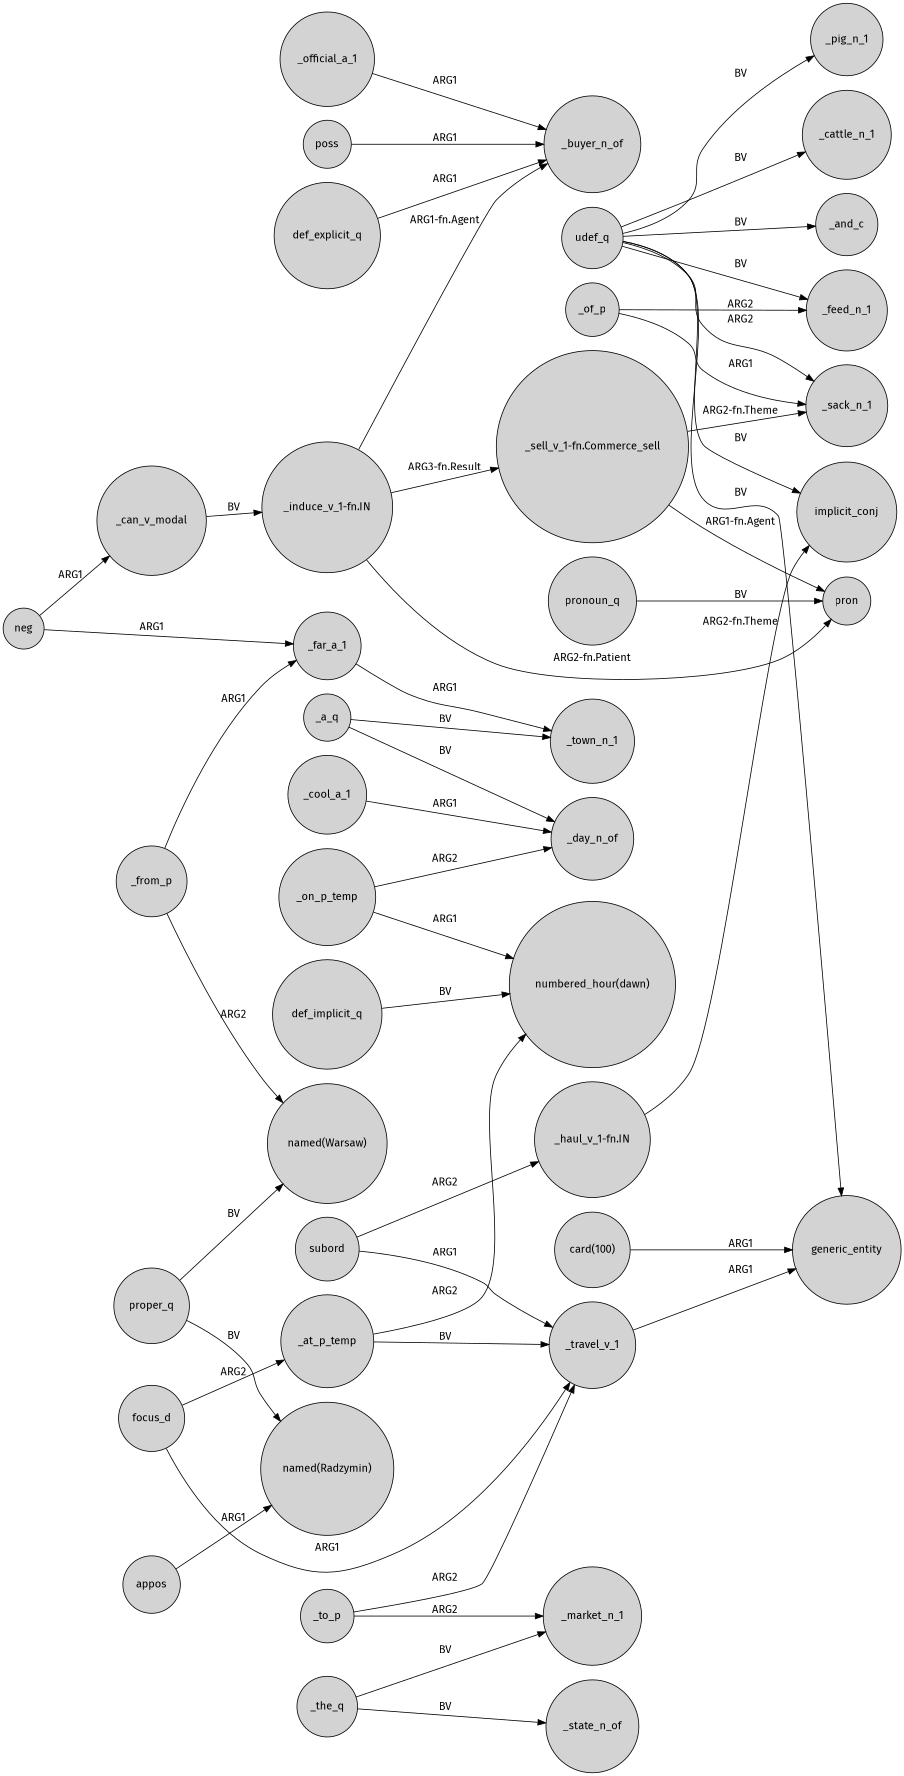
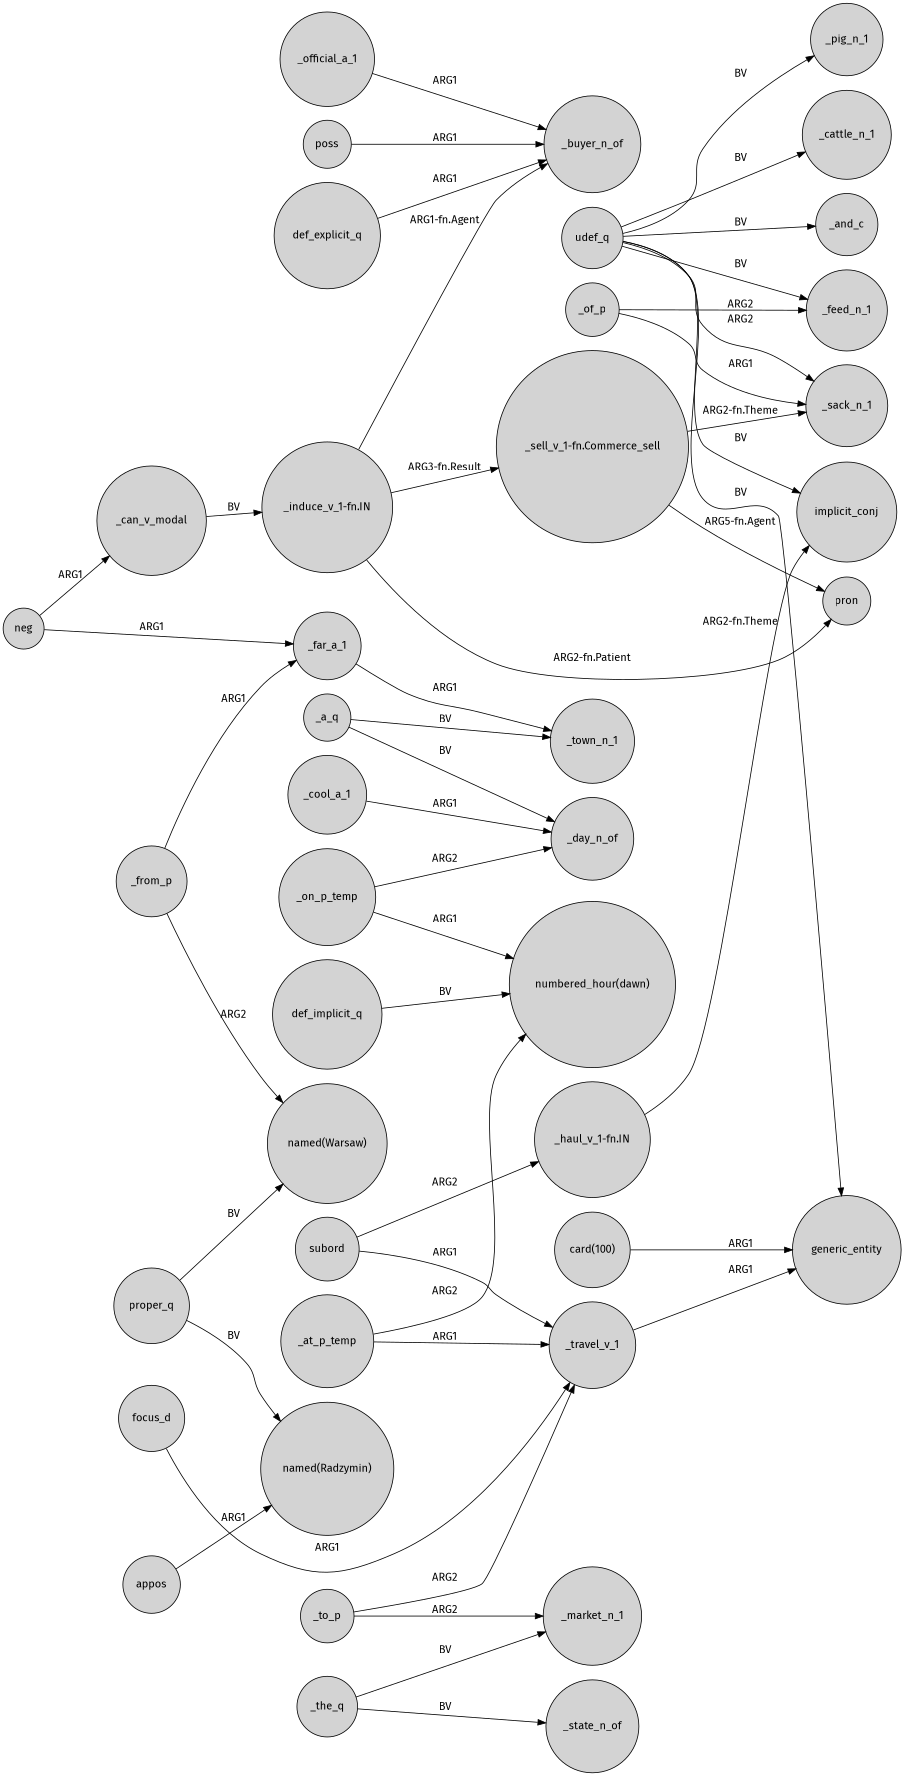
edge "_sell_v_1-fn.Commerce_sell" -> "pron": label "ARG1-fn.Agent" -> "ARG5-fn.Agent"
node "pronoun_q": removed
edge "_at_p_temp" -> "_travel_v_1": label "BV" -> "ARG1"
edge "focus_d" -> "_at_p_temp": removed, label "ARG2"
